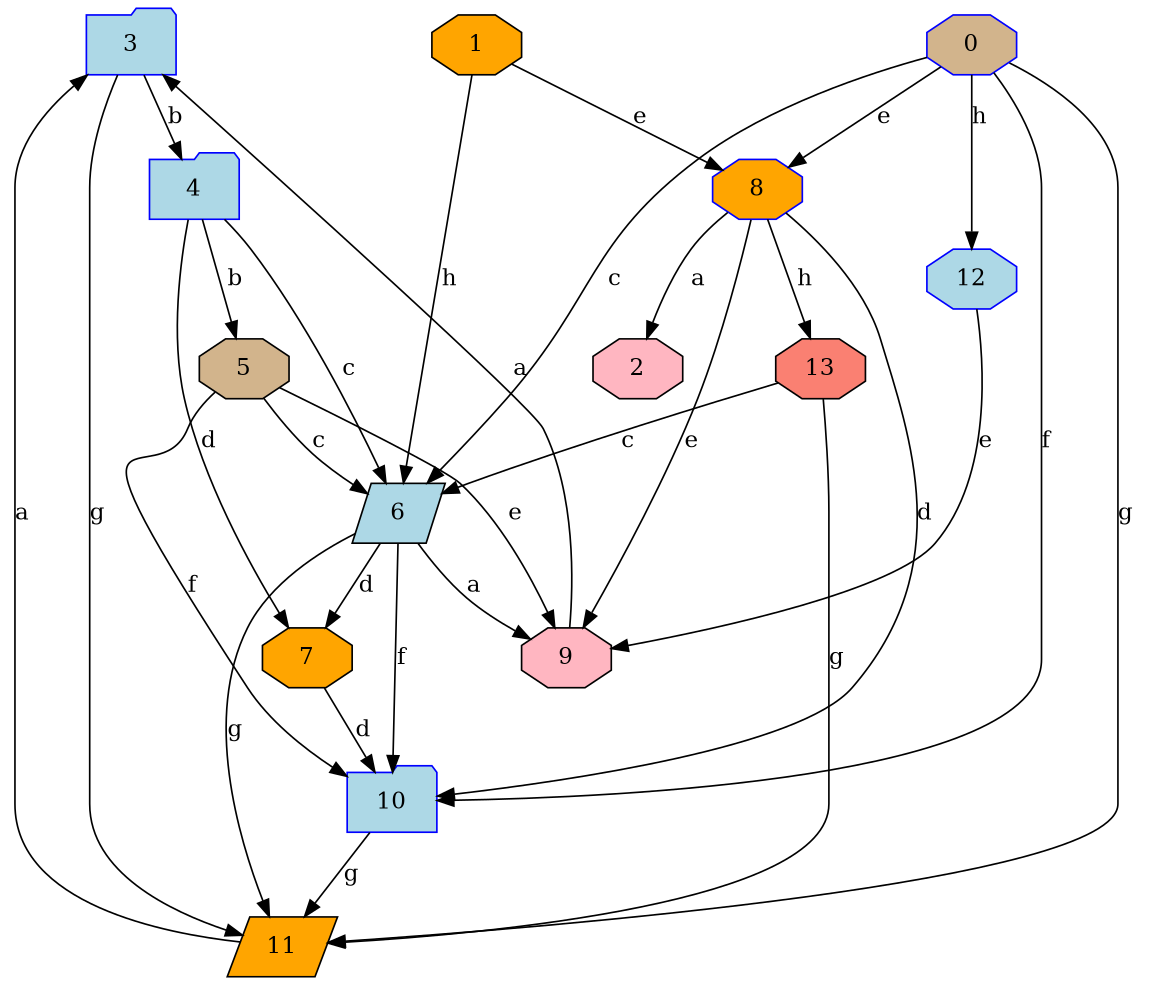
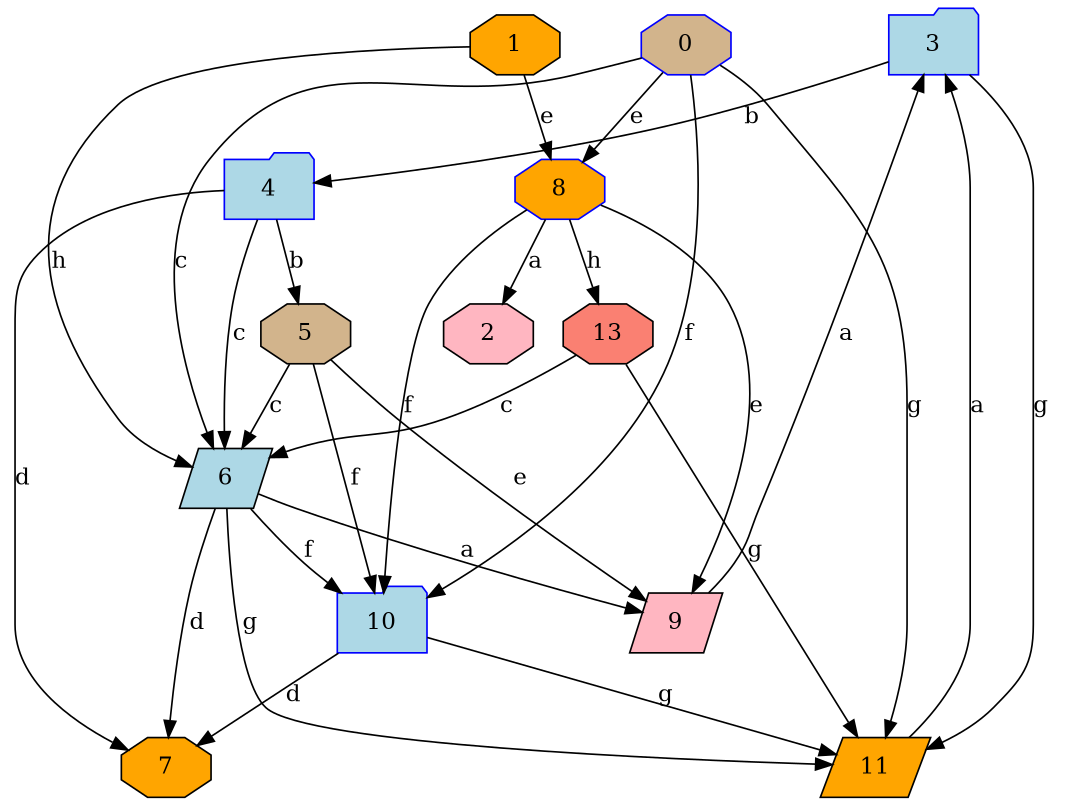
node "12": removed
edge "8" -> "10": label "d" -> "f"
node "9": shape octagon -> parallelogram
edge "7" -> "10": reversed
